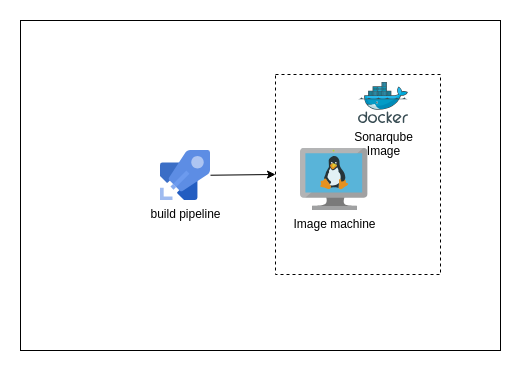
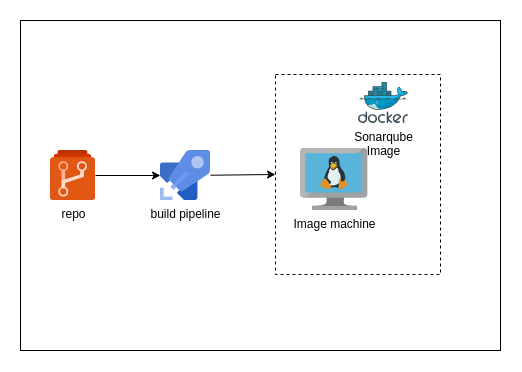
node "repo": added
edge "repo" -> "build pipeline": added
